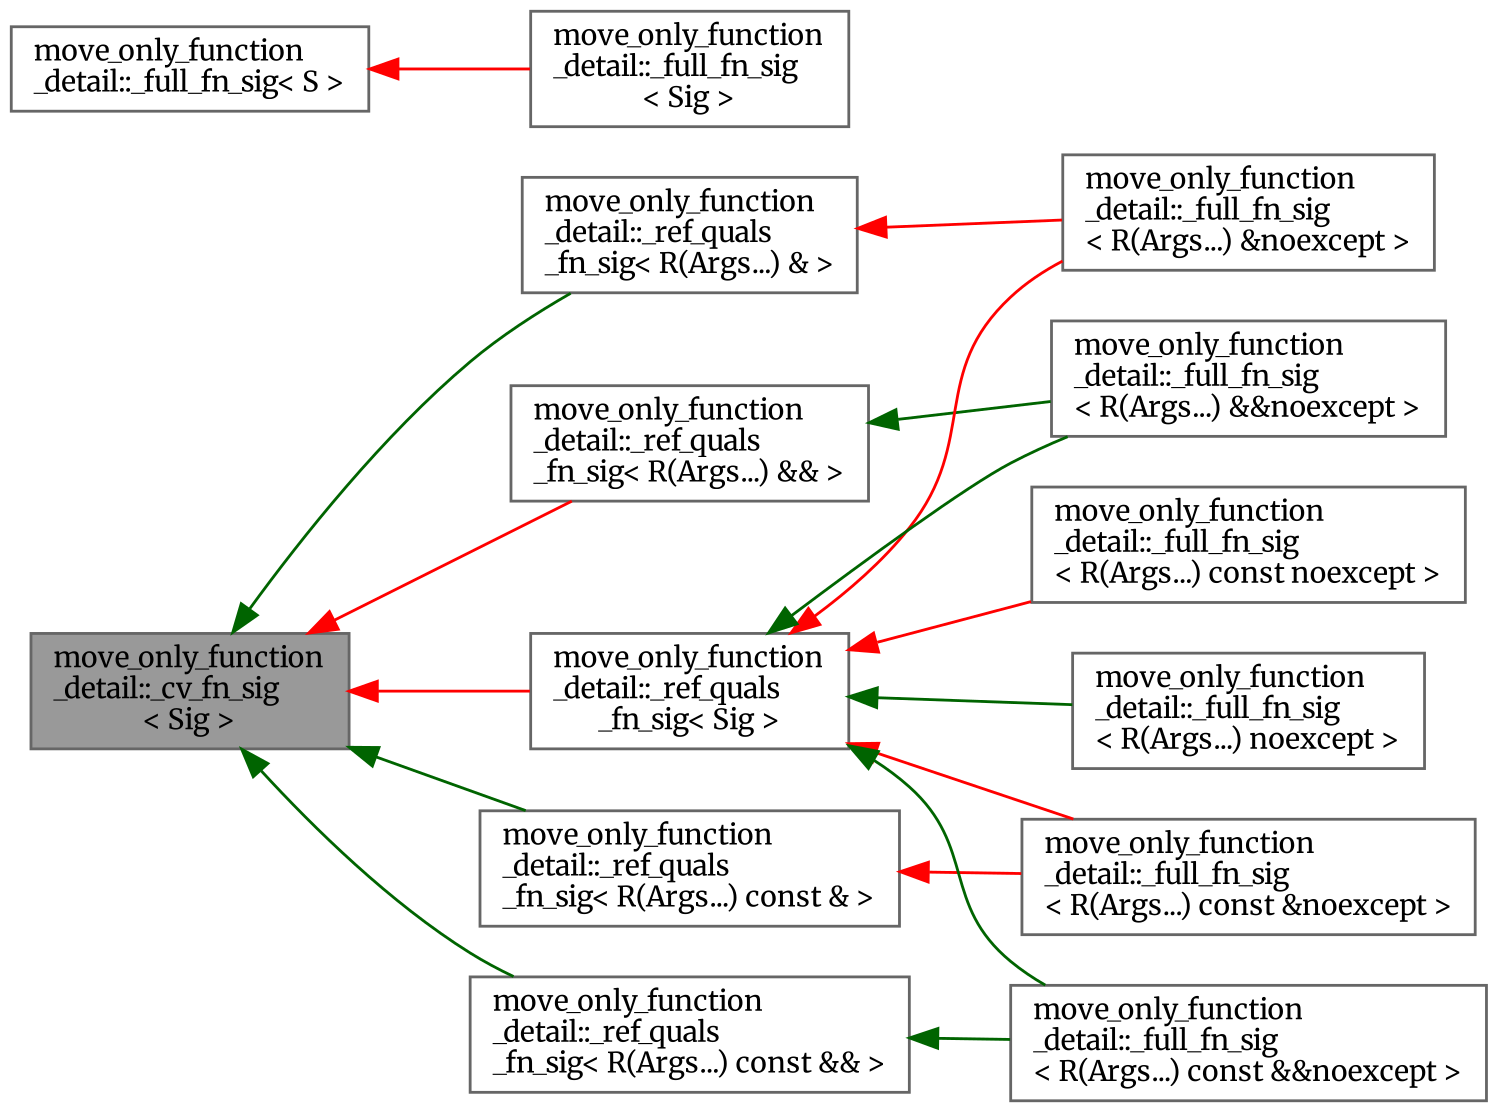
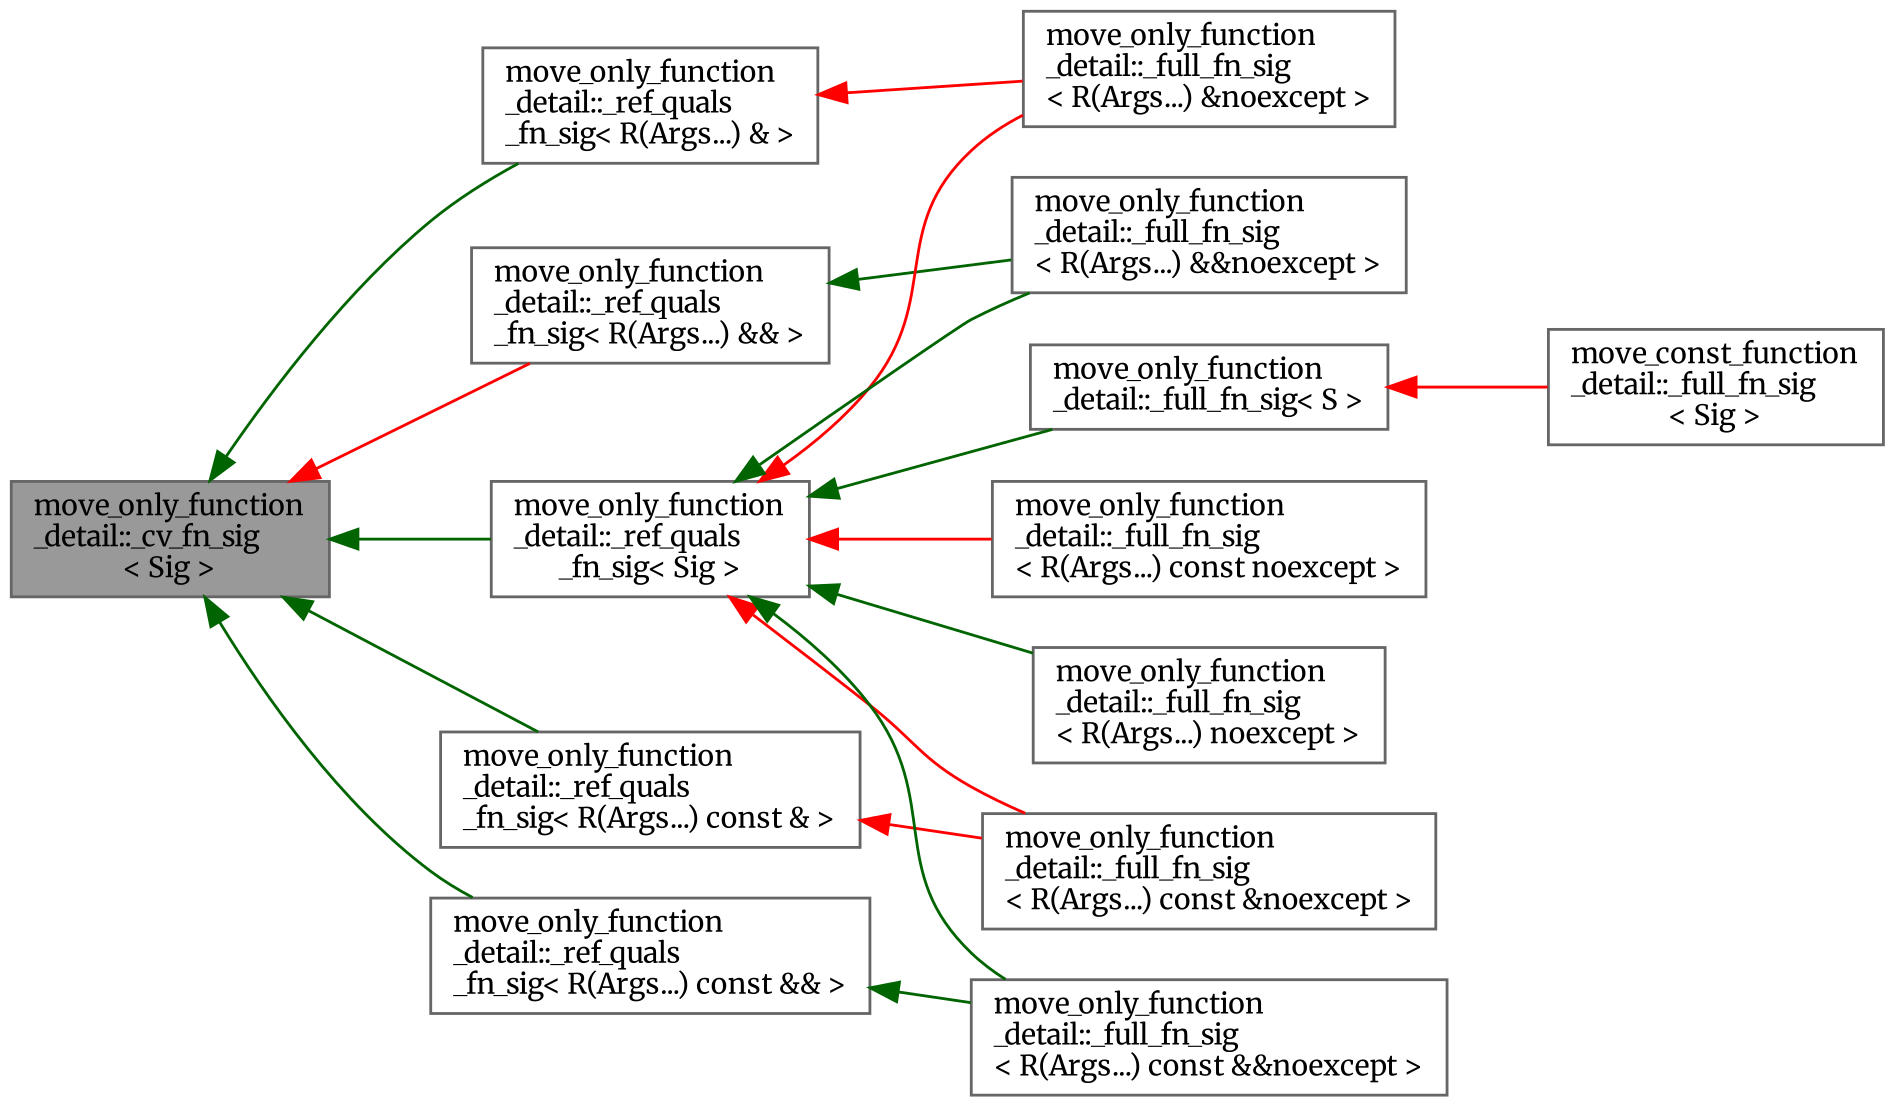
node "move_only_function _detail::_full_fn_sig < Sig >": label "move_only_function _detail::_full_fn_sig < Sig >" -> "move_const_function _detail::_full_fn_sig < Sig >"
edge "move_only_function _detail::_full_fn_sig< S >" -> "move_only_function _detail::_ref_quals _fn_sig< Sig >": added
edge "move_only_function _detail::_ref_quals _fn_sig< Sig >" -> "move_only_function _detail::_cv_fn_sig < Sig >": color red -> darkgreen
